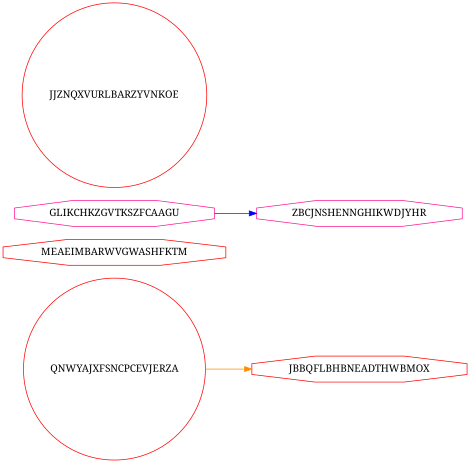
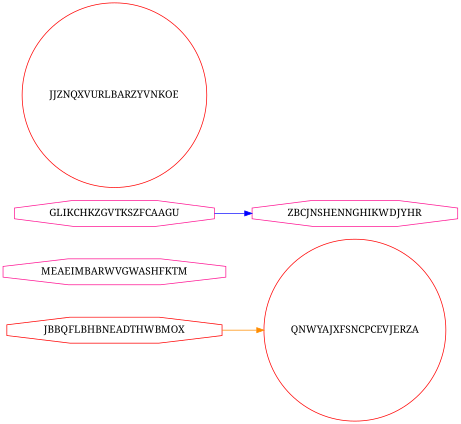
node "MEAEIMBARWVGWASHFKTM": color red -> deeppink
edge "QNWYAJXFSNCPCEVJERZA" -> "JBBQFLBHBNEADTHWBMOX": reversed
